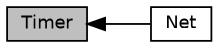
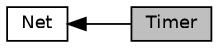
edge "Net" -> "Timer": reversed
